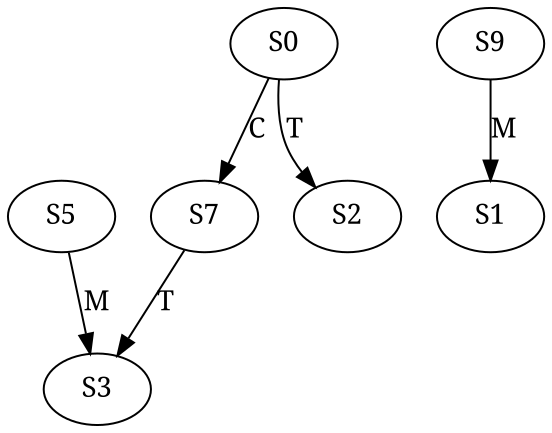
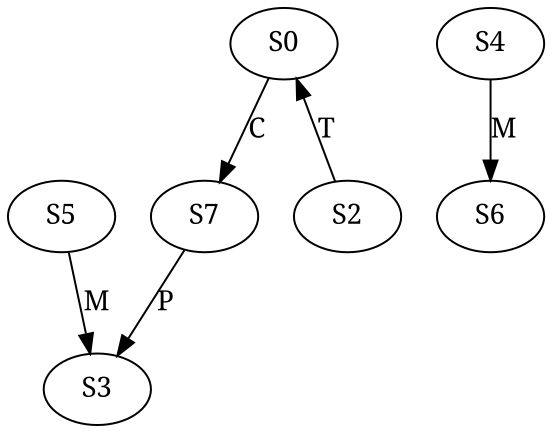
node "S9": label "S9" -> "S4"
edge "S0" -> "S2": reversed
node "S1": label "S1" -> "S6"
edge "S7" -> "S3": label "T" -> "P"
